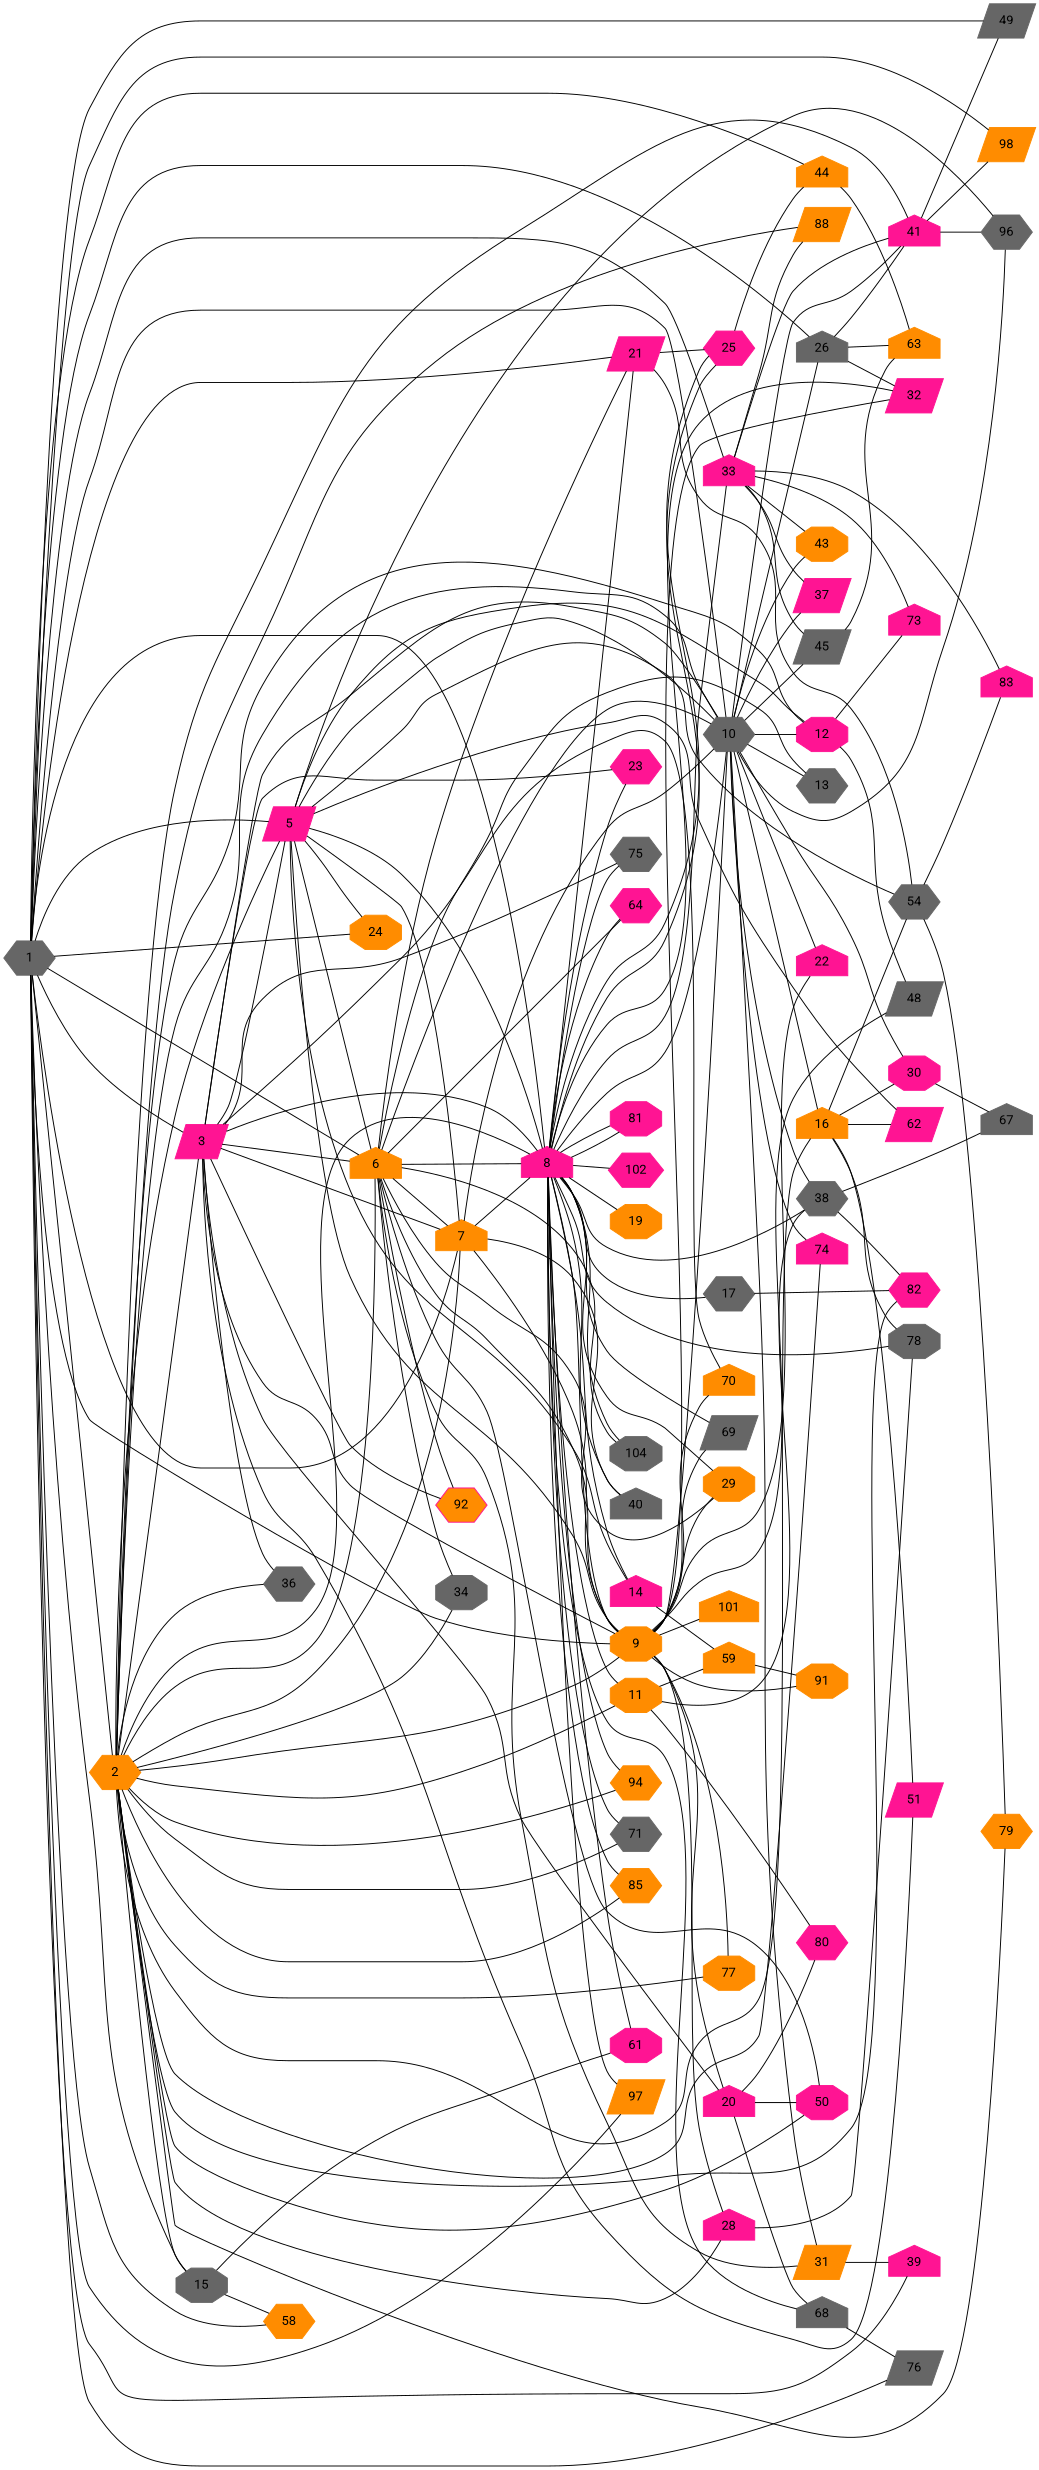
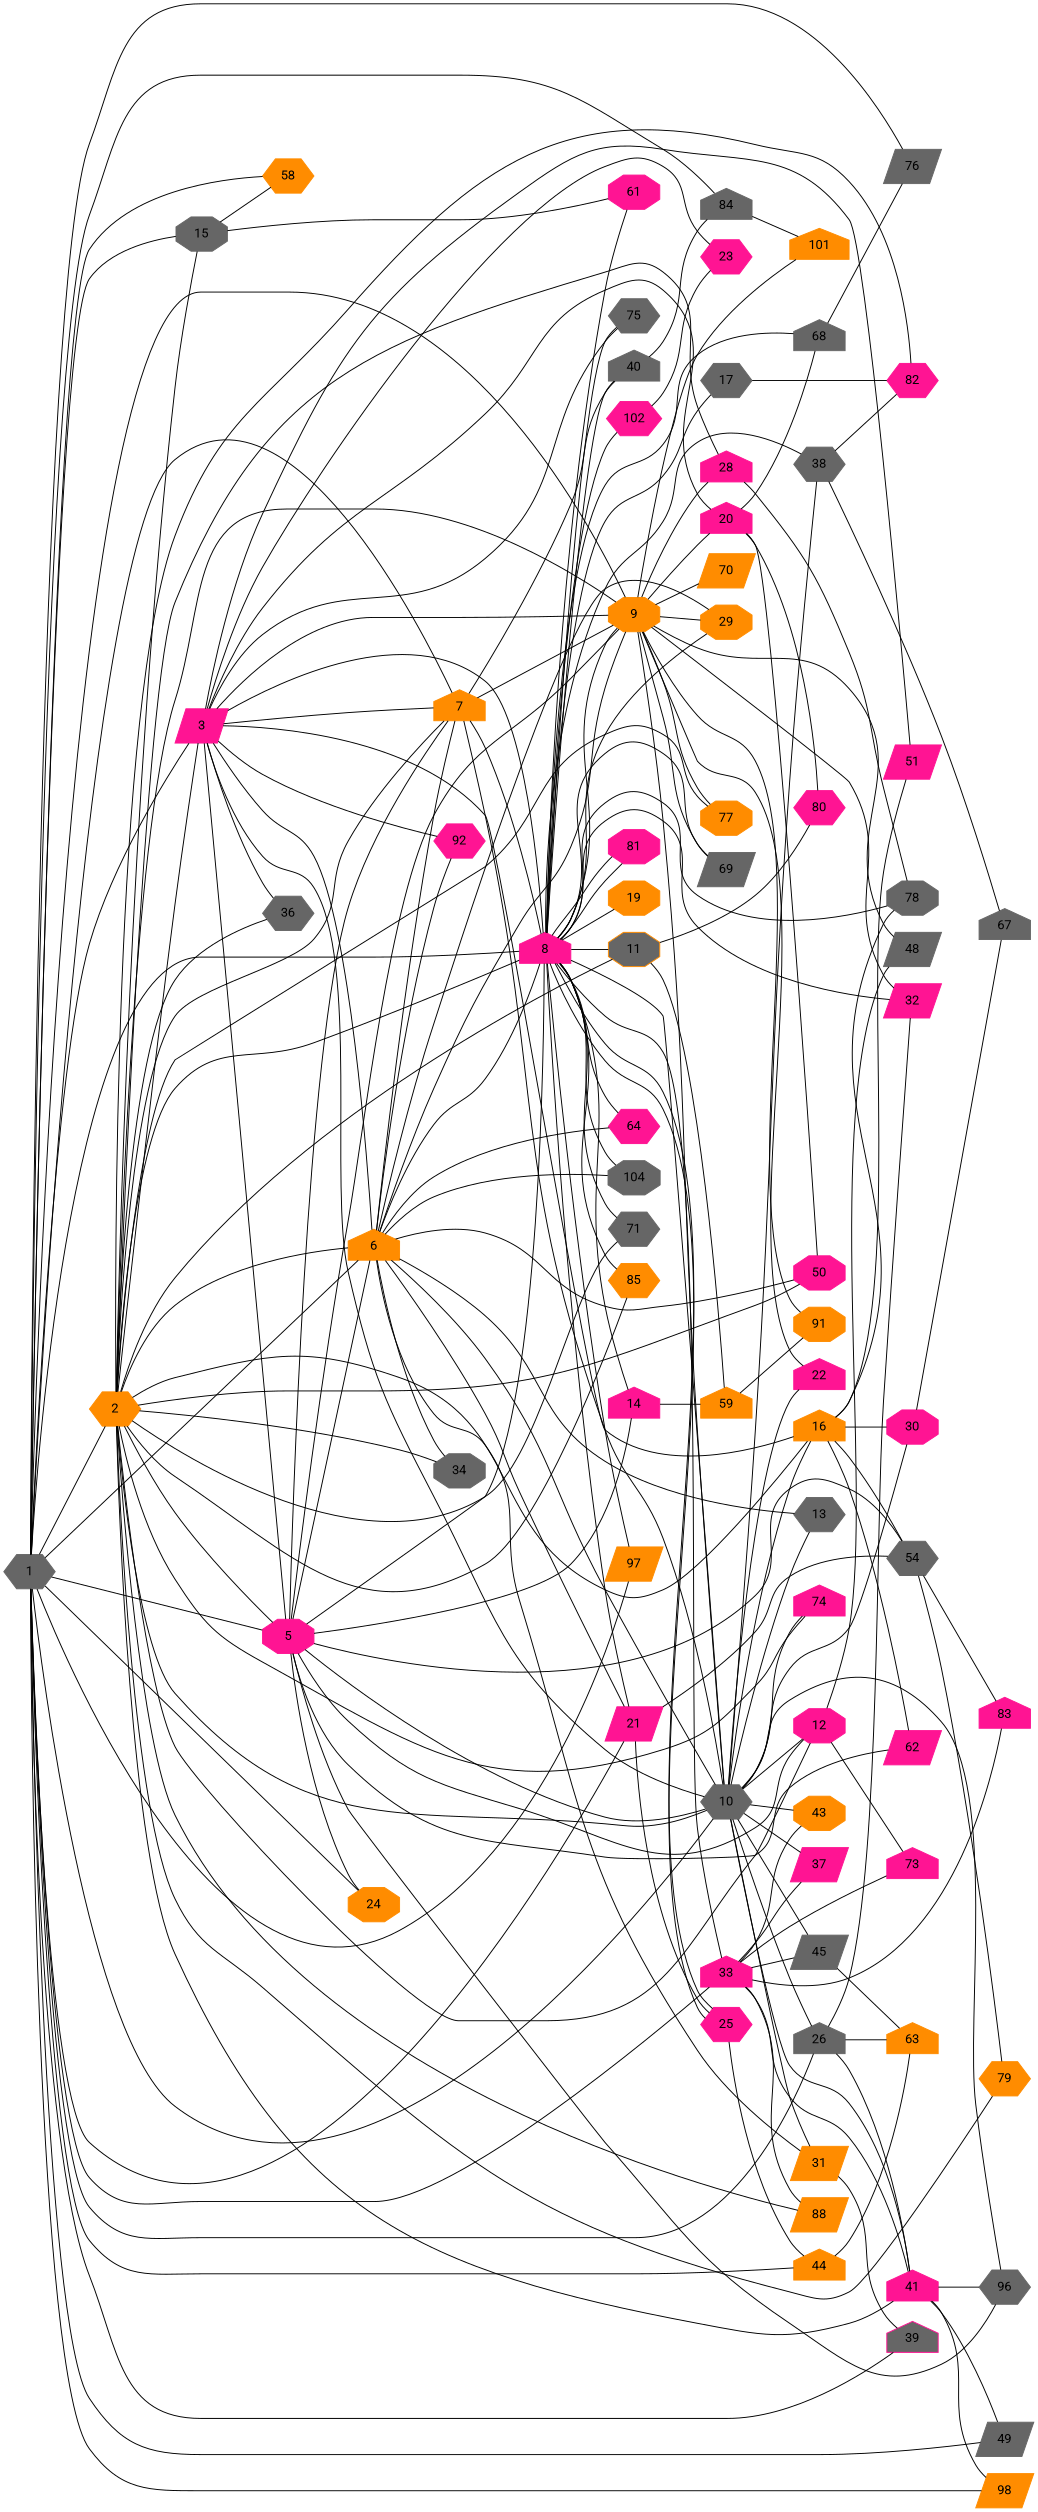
node "84": added
edge "3" -- "70": now "3" -- "16"
node "5": shape parallelogram -> octagon
edge "23" -- "8": now "23" -- "102"
node "70": shape house -> parallelogram
node "92": fillcolor darkorange -> deeppink
edge "38" -- "11": removed
node "11": fillcolor darkorange -> gray40
node "94": removed
node "39": fillcolor deeppink -> gray40
